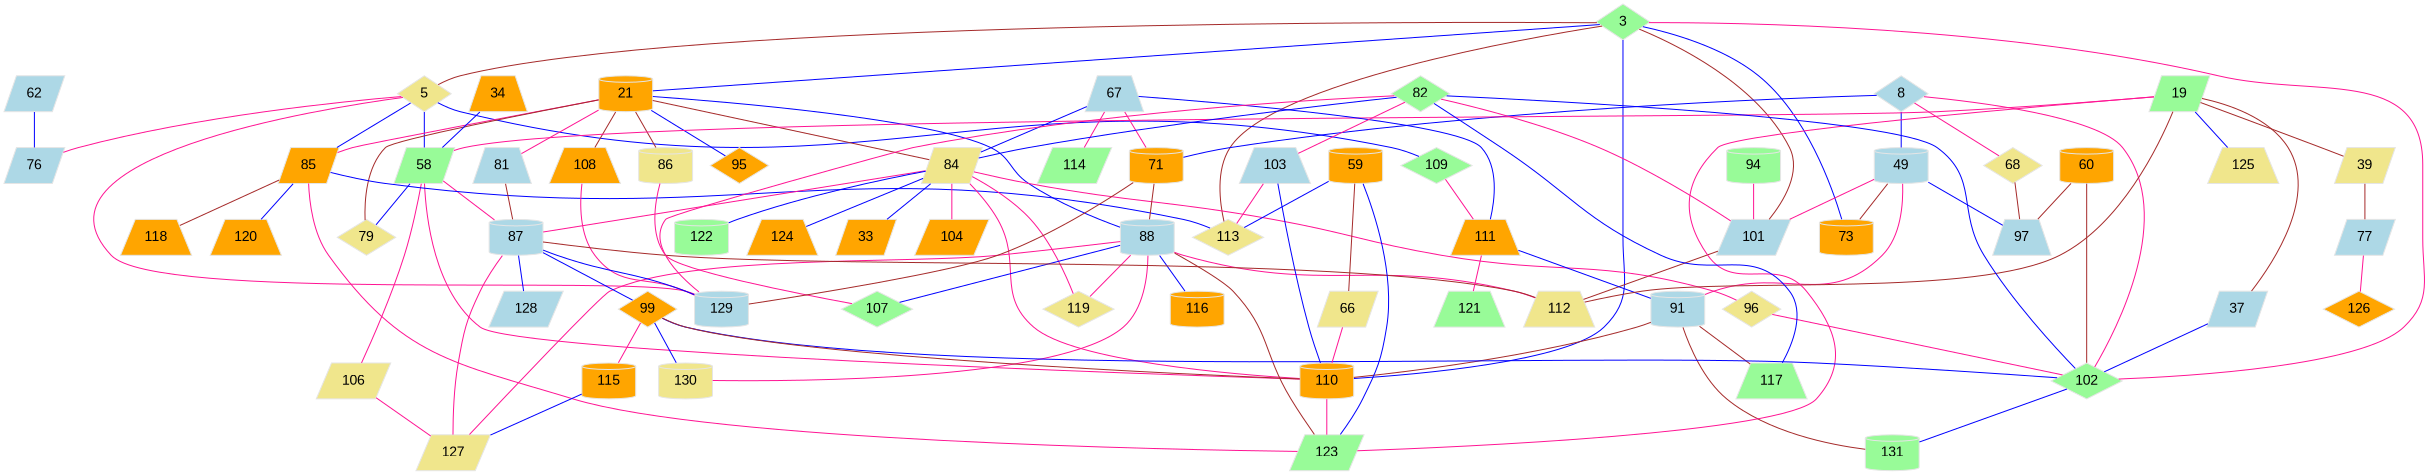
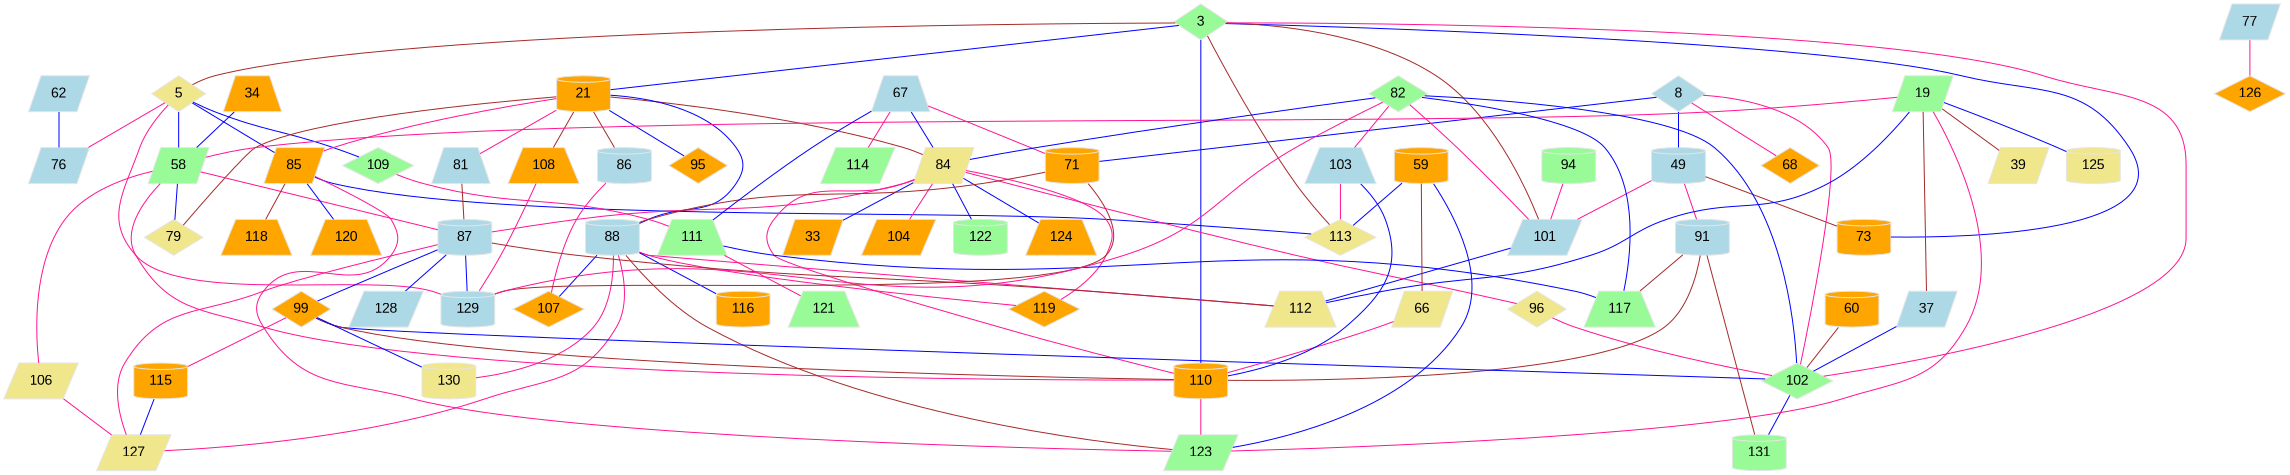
node "86": fillcolor khaki -> lightblue
node "68": fillcolor khaki -> orange
node "125": shape trapezium -> cylinder
edge "39" -- "77": removed
node "111": fillcolor orange -> palegreen
node "97": removed
edge "101" -- "112": color brown -> blue
edge "111" -- "91": now "111" -- "117"
edge "19" -- "112": color brown -> blue
node "107": fillcolor palegreen -> orange
node "119": fillcolor khaki -> orange
